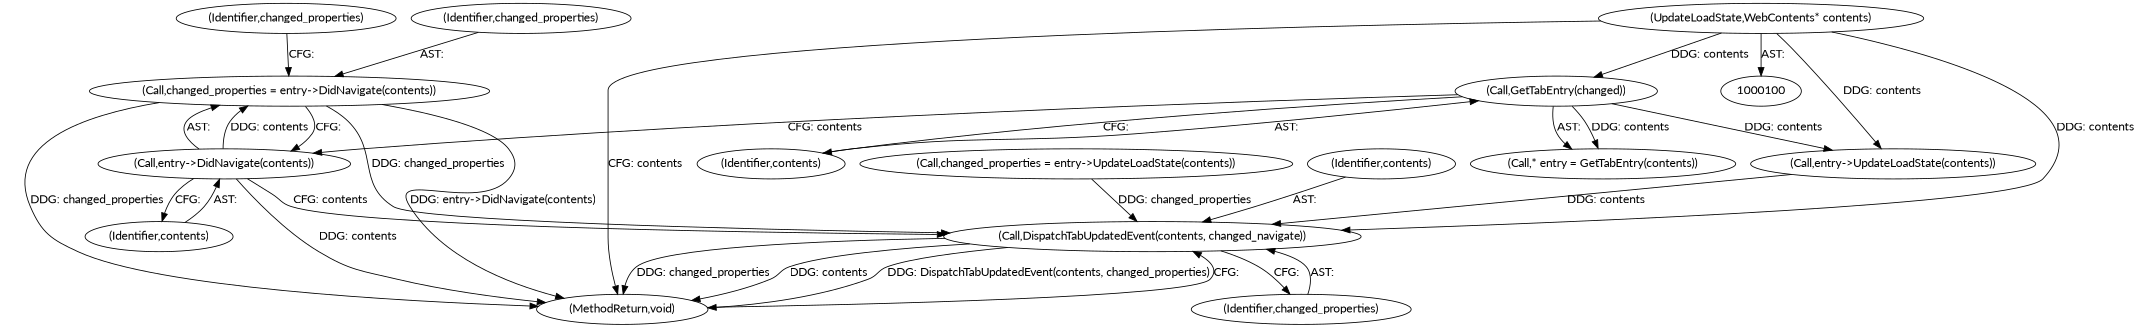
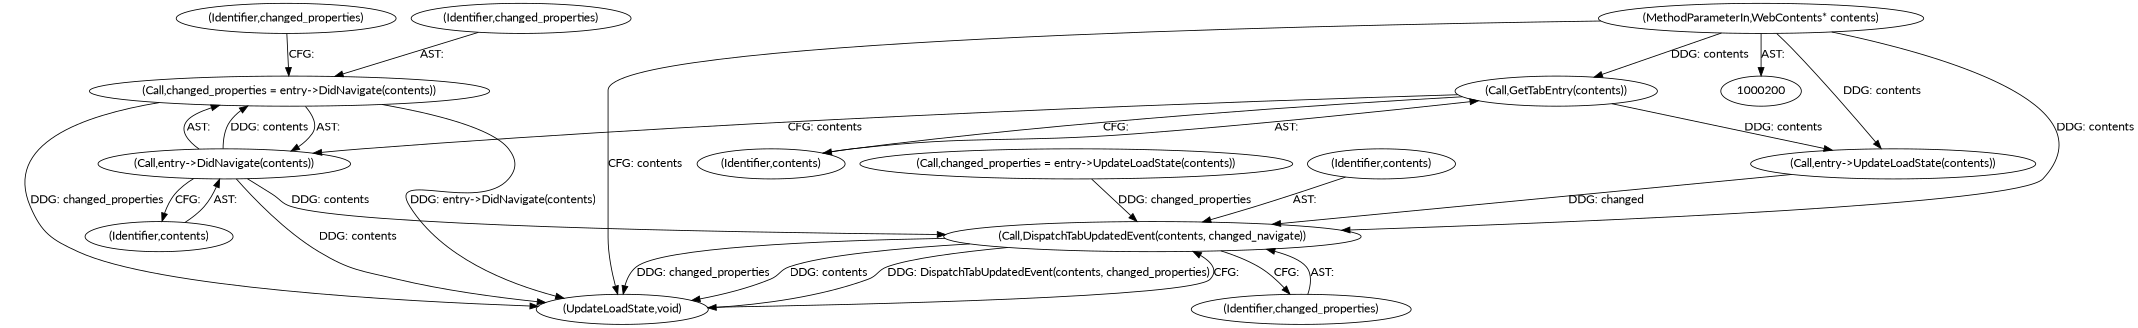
node "(UpdateLoadState,WebContents* contents)": label "(UpdateLoadState,WebContents* contents)" -> "(MethodParameterIn,WebContents* contents)"
node "(Call,GetTabEntry(changed))": label "(Call,GetTabEntry(changed))" -> "(Call,GetTabEntry(contents))"
node "1000100": label "1000100" -> "1000200"
edge "(Call,changed_properties = entry->DidNavigate(contents))" -> "(Call,entry->DidNavigate(contents))": label "CFG: " -> "AST: "
node "(Call,* entry = GetTabEntry(contents))": removed
edge "(Call,entry->DidNavigate(contents))" -> "(Call,DispatchTabUpdatedEvent(contents, changed_navigate))": label "CFG: contents" -> "DDG: contents"
edge "(Call,entry->UpdateLoadState(contents))" -> "(Call,DispatchTabUpdatedEvent(contents, changed_navigate))": label "DDG: contents" -> "DDG: changed"
edge "(Call,changed_properties = entry->DidNavigate(contents))" -> "(Call,DispatchTabUpdatedEvent(contents, changed_navigate))": removed, label "DDG: changed_properties"
node "(MethodReturn,void)": label "(MethodReturn,void)" -> "(UpdateLoadState,void)"
